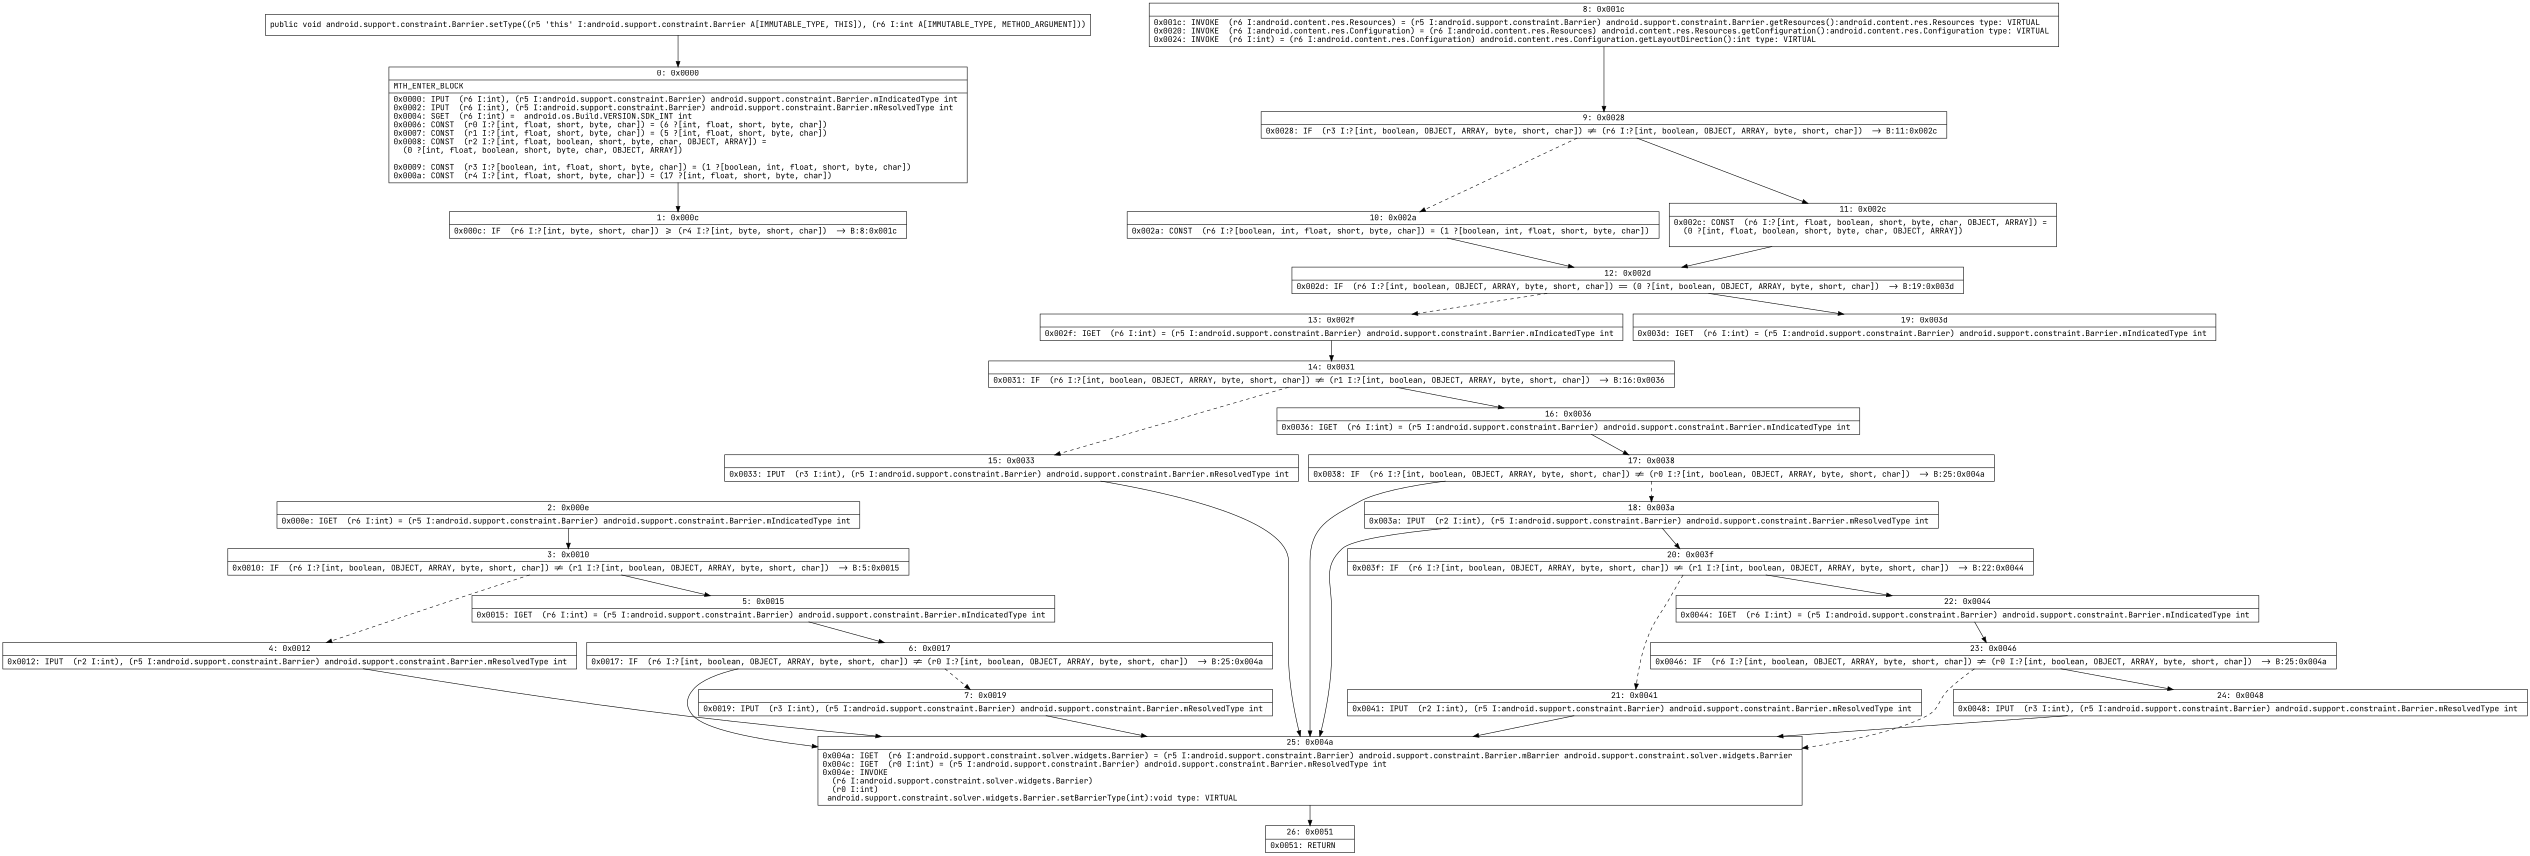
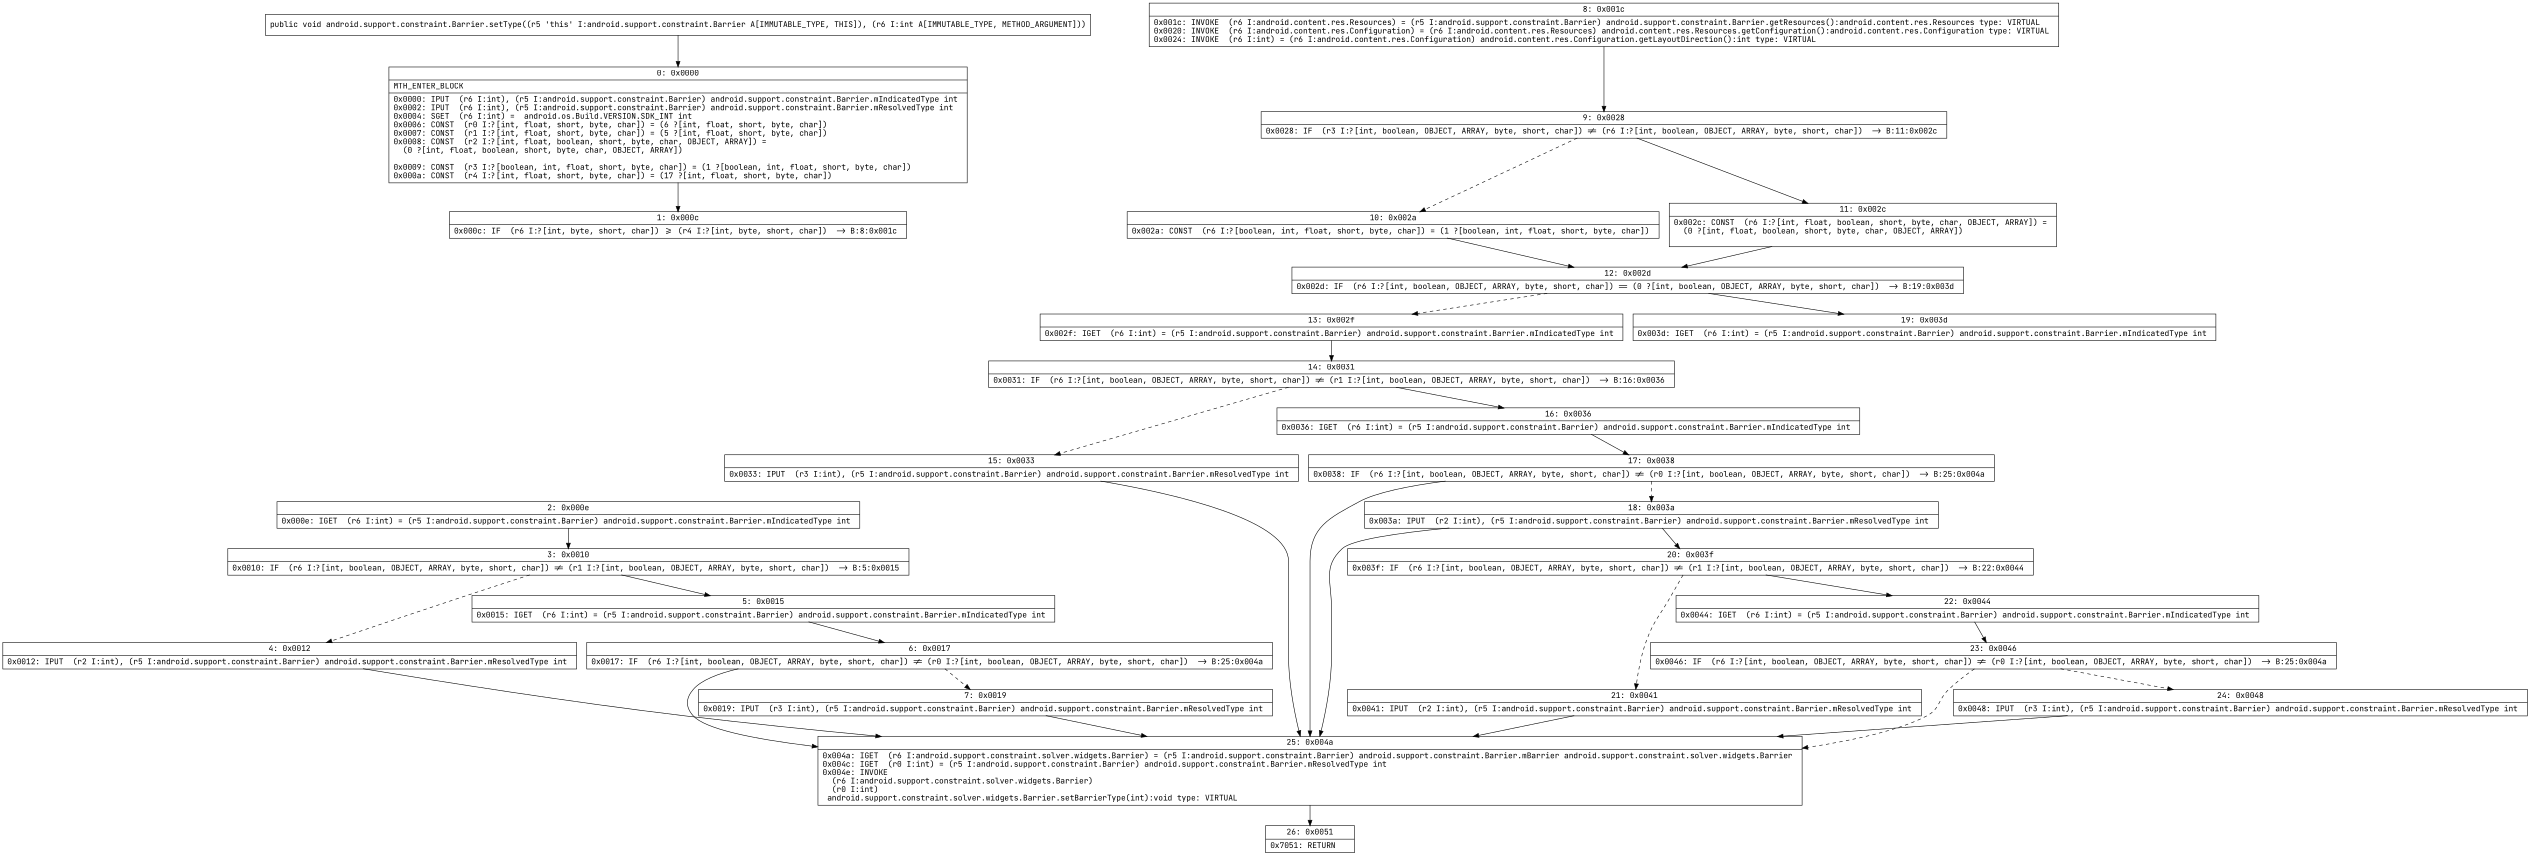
edge "23: 0x0046" -> "24: 0x0048": style solid -> dashed
node "26: 0x0051": text "0x0051: RETURN" -> "0x7051: RETURN"
